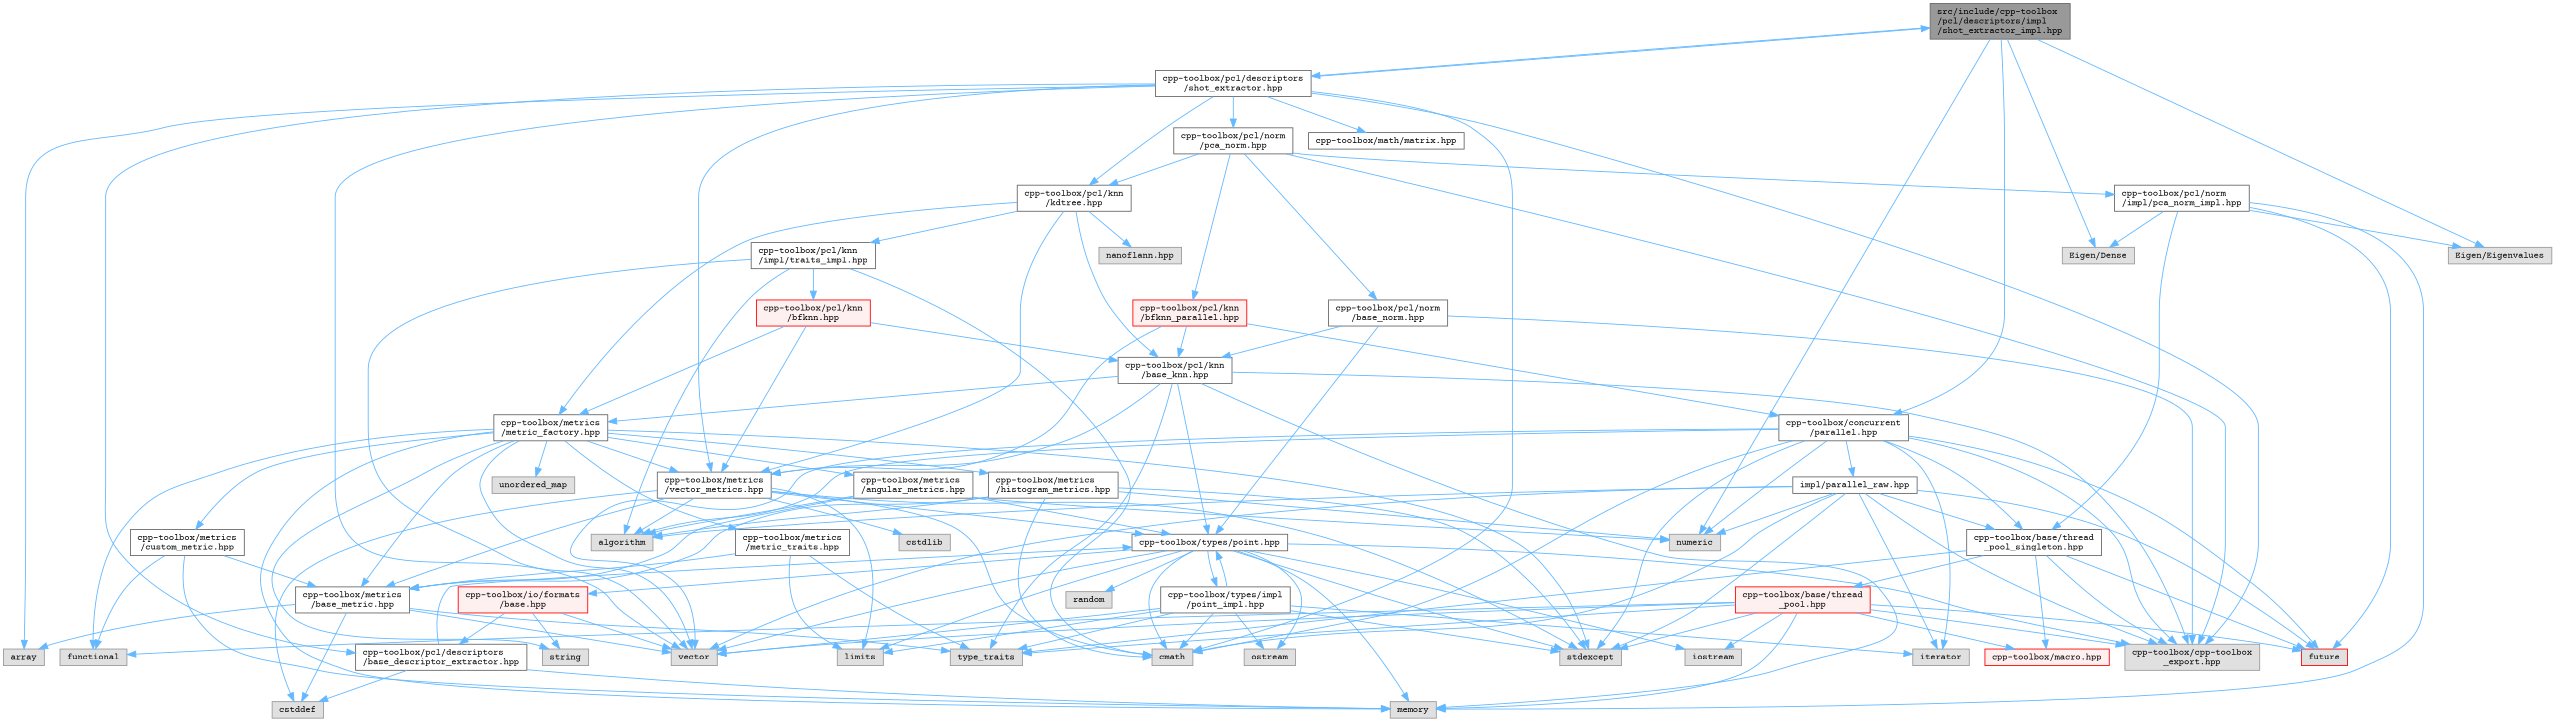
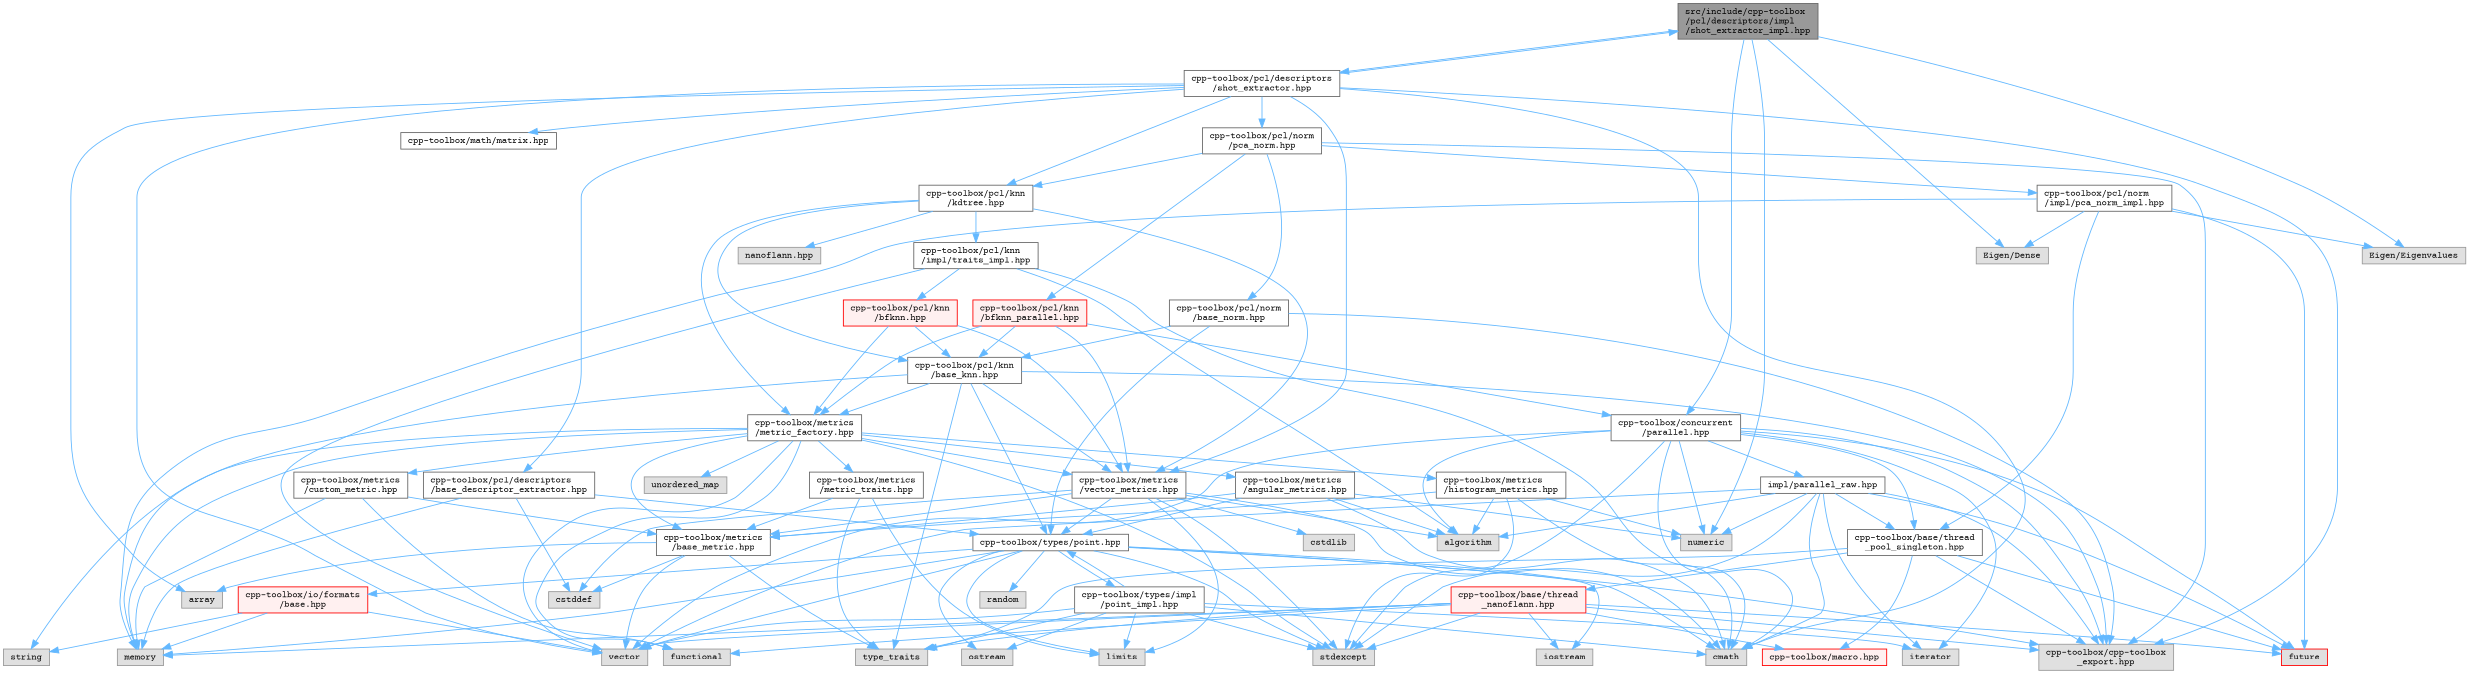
edge "cpp-toolbox/pcl/knn /bfknn_parallel.hpp" -> "cpp-toolbox/metrics /metric_factory.hpp": added
edge "cpp-toolbox/metrics /angular_metrics.hpp" -> "cmath": added
node "cpp-toolbox/base/thread _pool.hpp": label "cpp-toolbox/base/thread _pool.hpp" -> "cpp-toolbox/base/thread _nanoflann.hpp"
edge "cpp-toolbox/io/formats /base.hpp" -> "cpp-toolbox/pcl/descriptors /base_descriptor_extractor.hpp": now "cpp-toolbox/io/formats /base.hpp" -> "memory"
